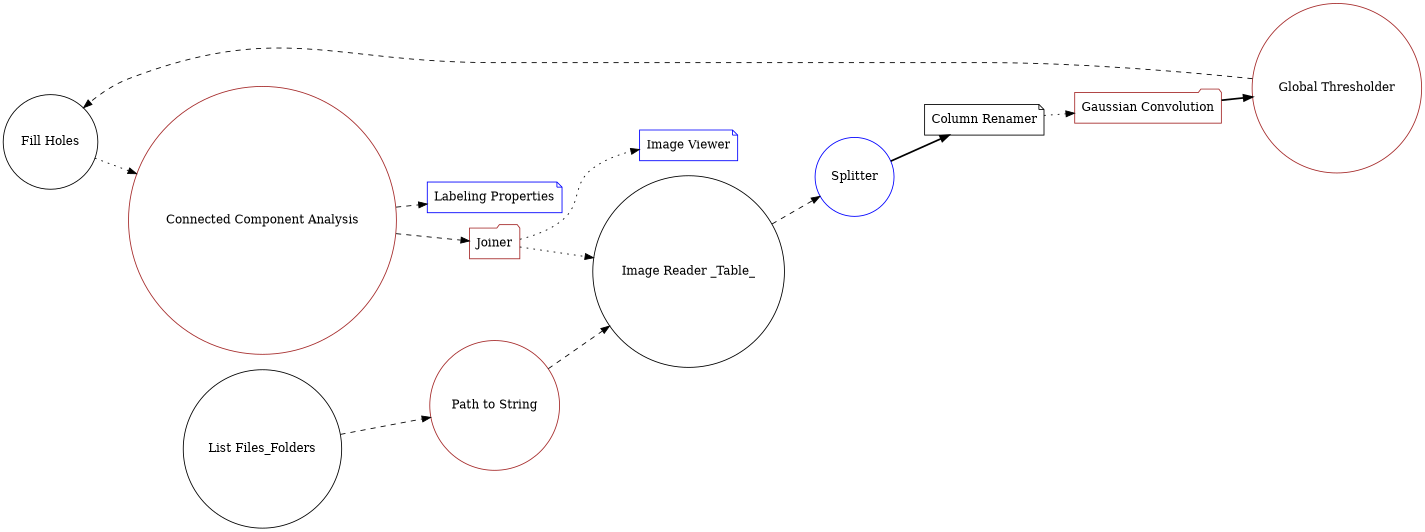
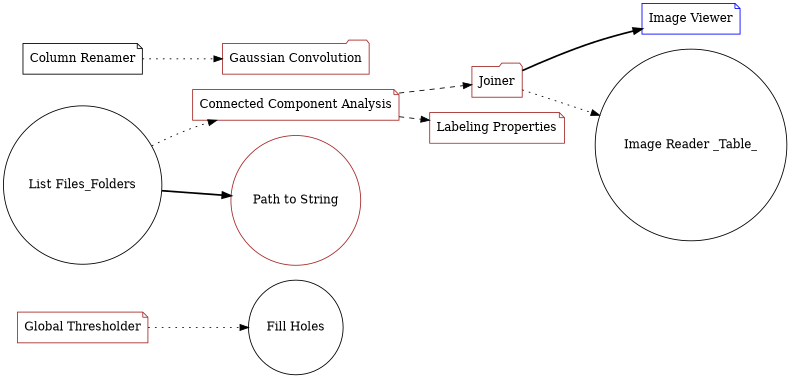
edge "Global Thresholder" -> "Fill Holes": style dashed -> dotted
node "Global Thresholder": shape circle -> note
edge "Gaussian Convolution" -> "Global Thresholder": removed
edge "Fill Holes" -> "Connected Component Analysis": now "List Files_Folders" -> "Connected Component Analysis"
node "Splitter": removed
edge "Joiner" -> "Image Viewer": style dotted -> bold
node "Labeling Properties": color blue -> brown
node "Connected Component Analysis": shape circle -> note
edge "Path to String" -> "Image Reader _Table_": removed
edge "List Files_Folders" -> "Path to String": style dashed -> bold
